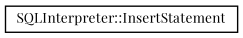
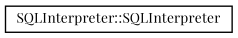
node "SQLInterpreter::InsertStatement": label "SQLInterpreter::InsertStatement" -> "SQLInterpreter::SQLInterpreter"
